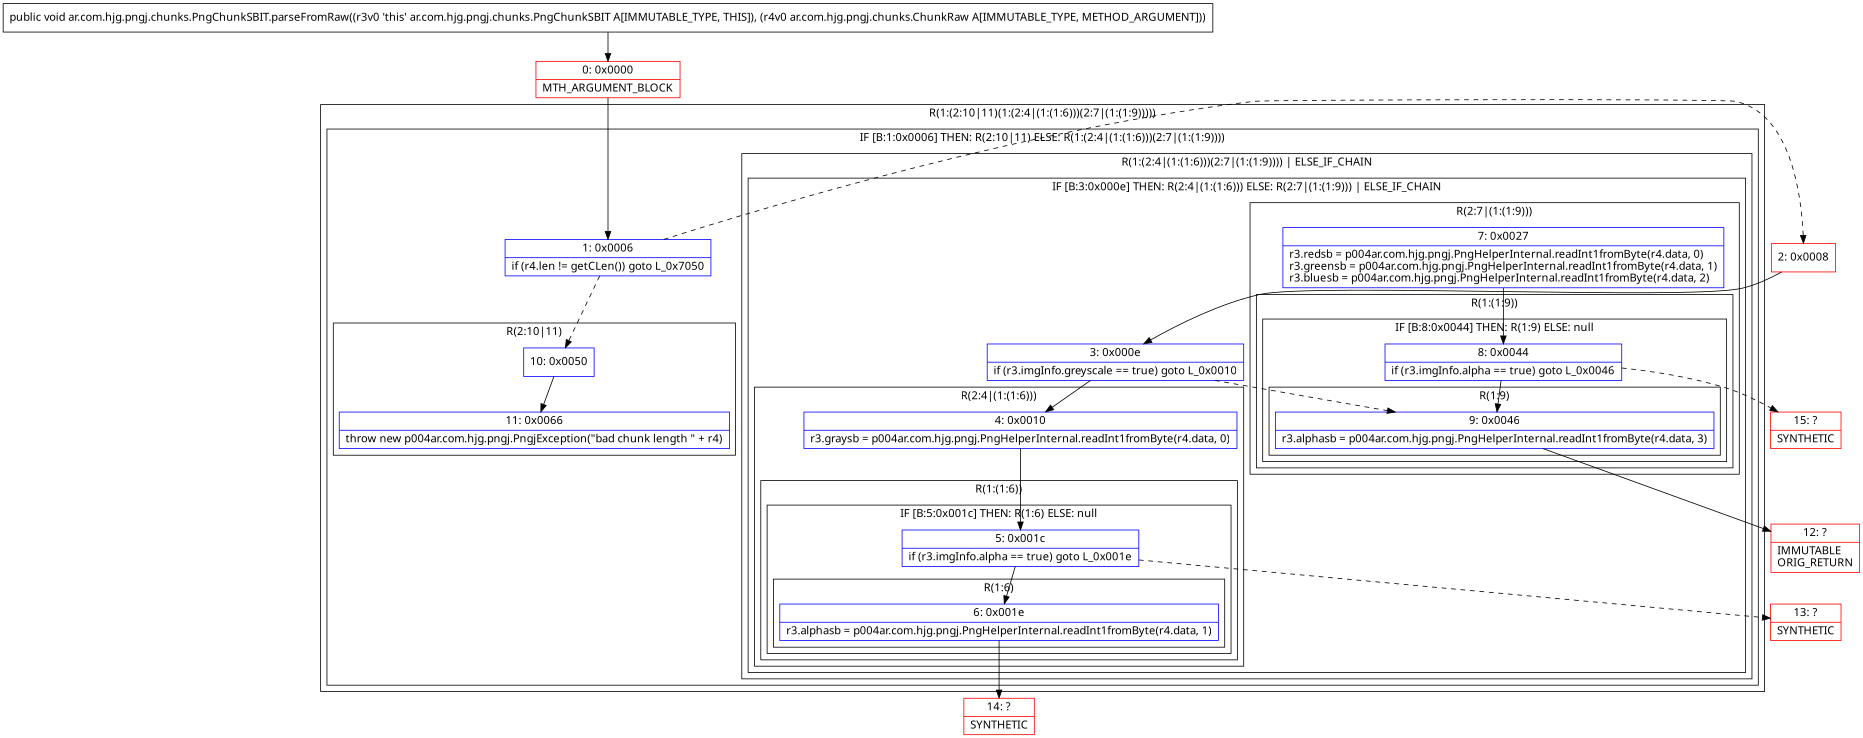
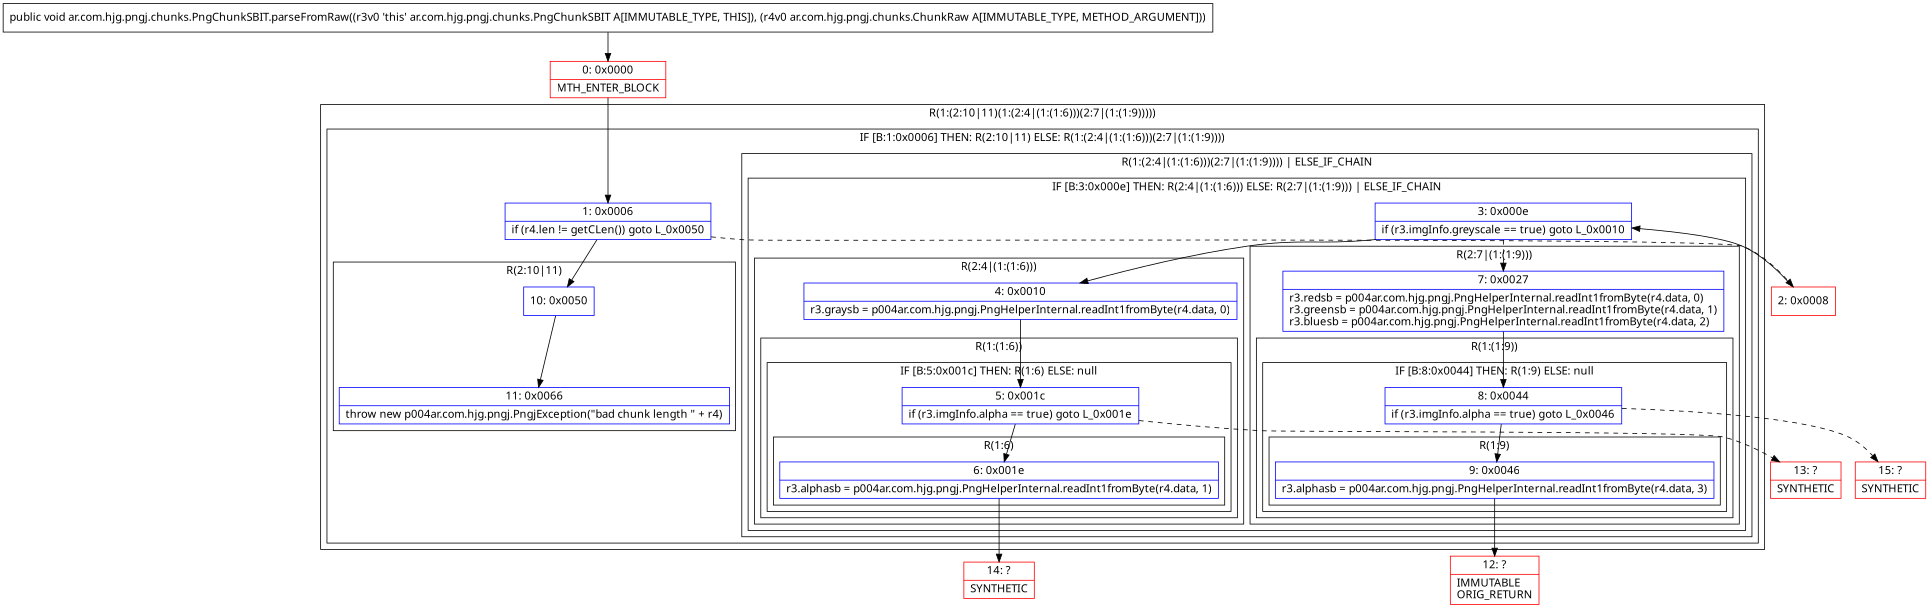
node "0: 0x0000": text "MTH_ARGUMENT_BLOCK" -> "MTH_ENTER_BLOCK"
node "1: 0x0006": text "if (r4.len != getCLen()) goto L_0x7050" -> "if (r4.len != getCLen()) goto L_0x0050"
edge "1: 0x0006" -> "10: 0x0050": style dashed -> solid
edge "3: 0x000e" -> "9: 0x0046": now "3: 0x000e" -> "7: 0x0027"
